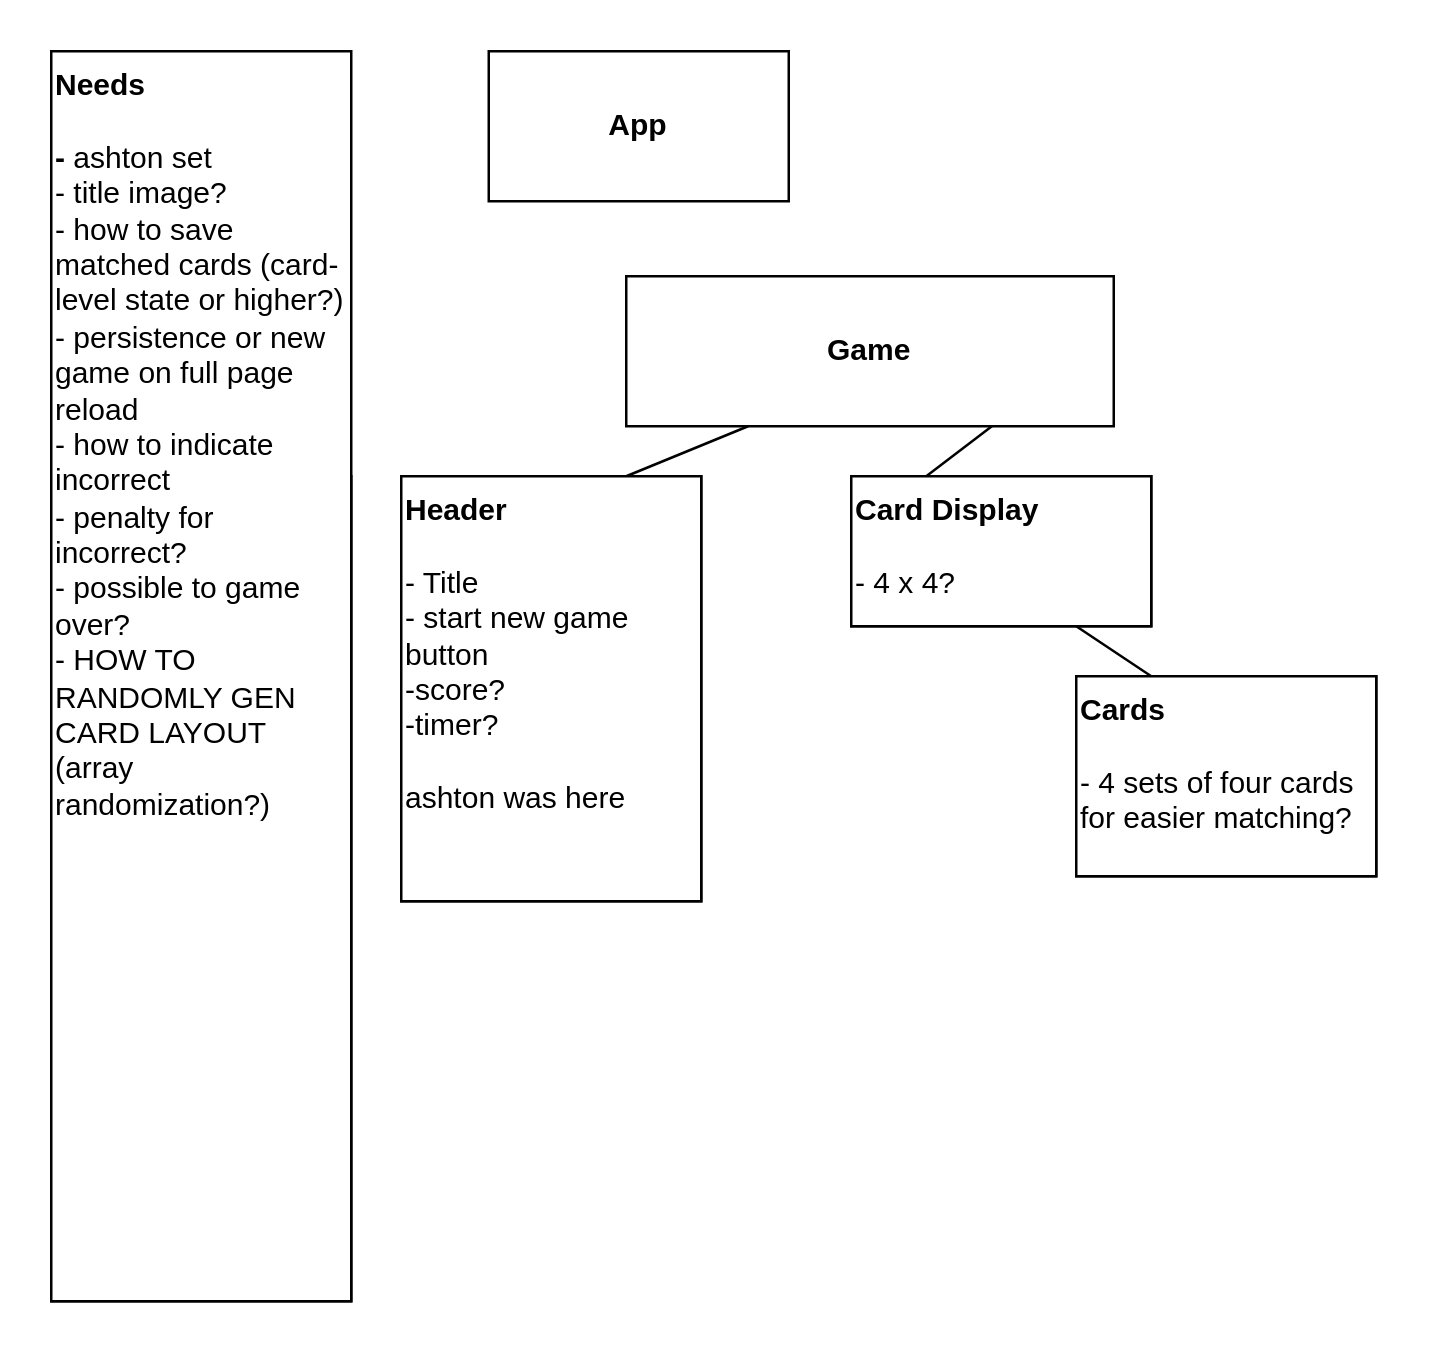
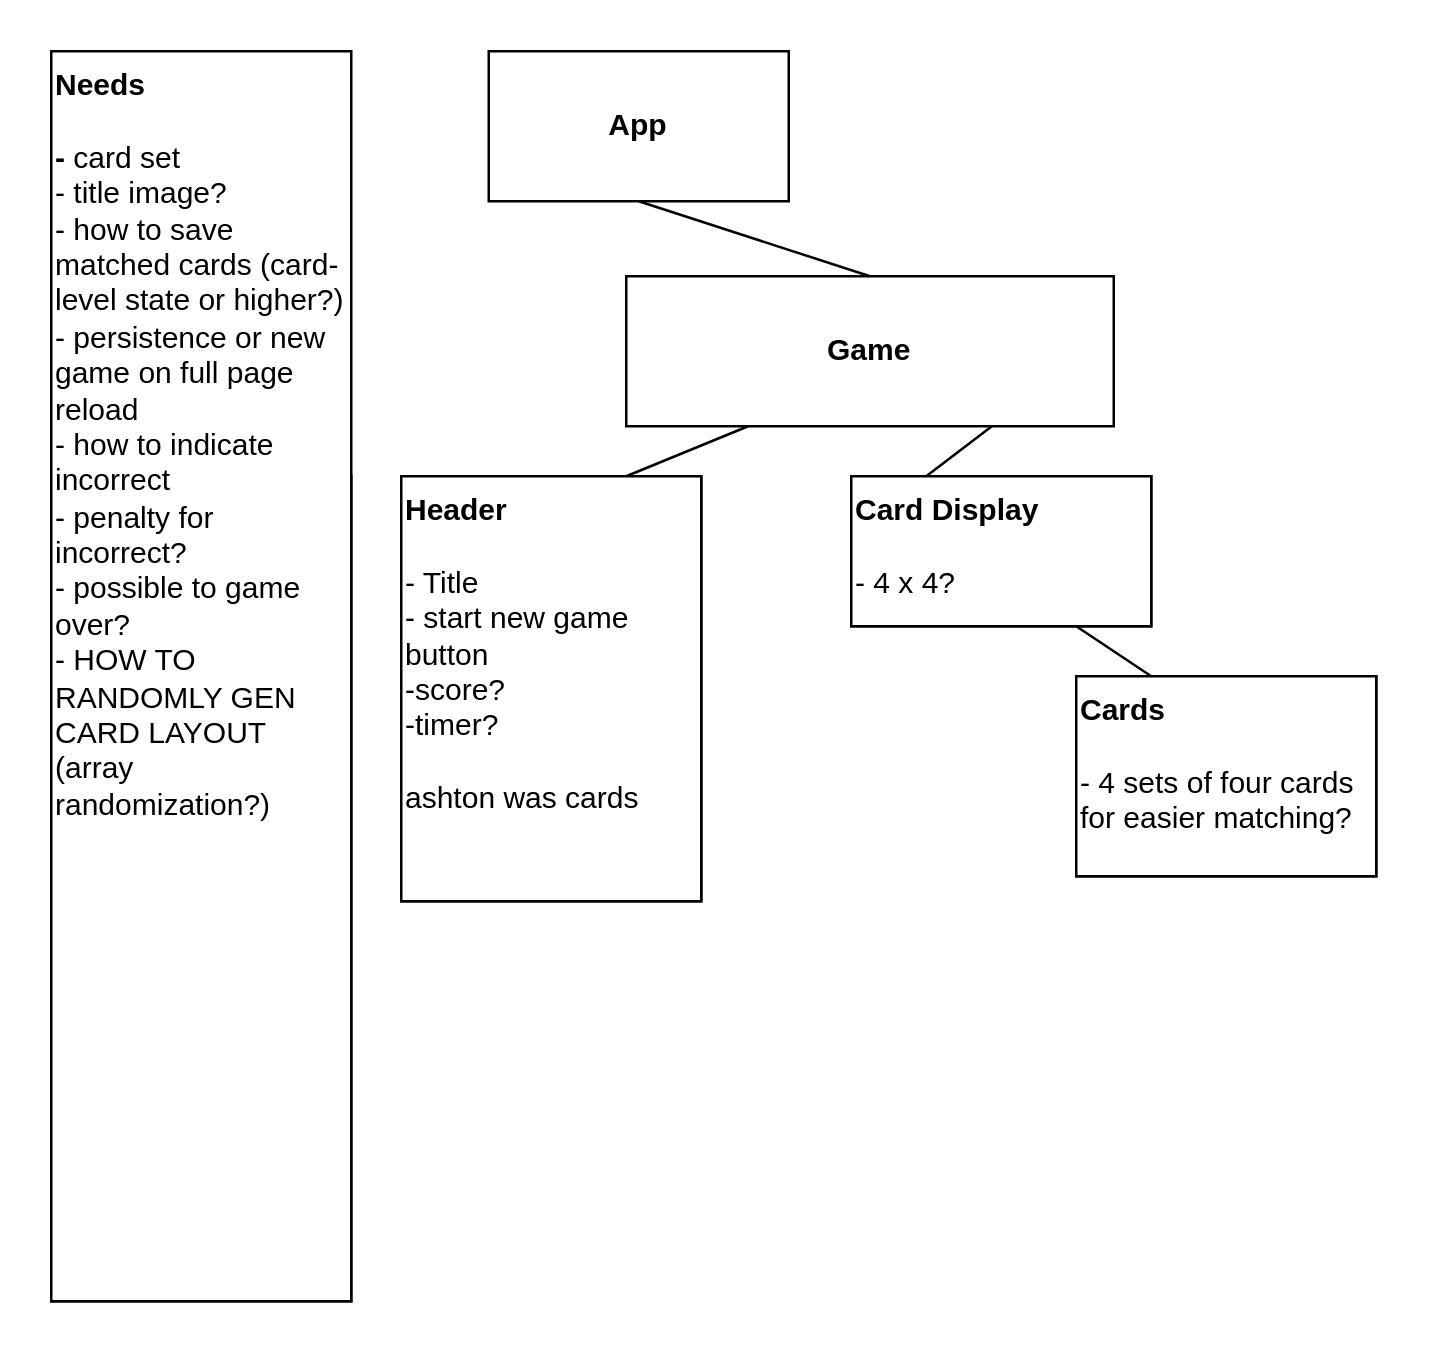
edge "App" -- "Game": added
node "Needs - ashton set - title image? - how to save matched cards (card-level state or higher?) - persistence or new game on full page reload - how to indicate incorrect - penalty for incorrect? - possible to game over? - HOW TO RANDOMLY GEN CARD LAYOUT (array randomization?)": label "Needs - ashton set - title image? - how to save matched cards (card-level state or higher?) - persistence or new game on full page reload - how to indicate incorrect - penalty for incorrect? - possible to game over? - HOW TO RANDOMLY GEN CARD LAYOUT (array randomization?)" -> "Needs - card set - title image? - how to save matched cards (card-level state or higher?) - persistence or new game on full page reload - how to indicate incorrect - penalty for incorrect? - possible to game over? - HOW TO RANDOMLY GEN CARD LAYOUT (array randomization?)"
node "Header - Title - start new game button -score? -timer? ashton was here": label "Header - Title - start new game button -score? -timer? ashton was here" -> "Header - Title - start new game button -score? -timer? ashton was cards"
